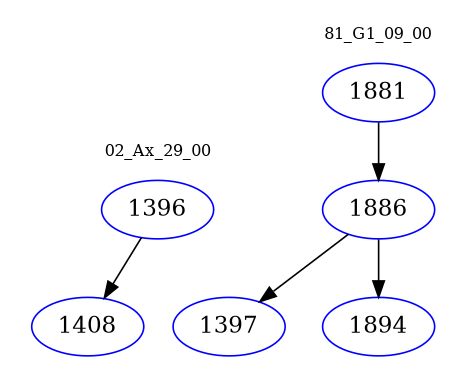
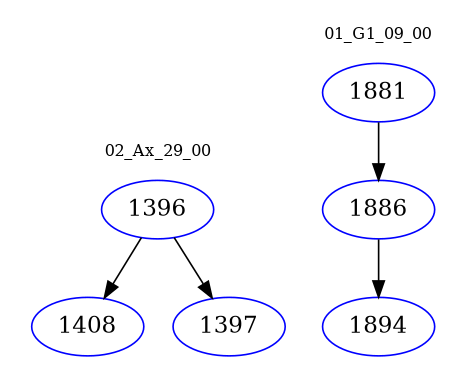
cluster "81_G1_09_00": label "81_G1_09_00" -> "01_G1_09_00"
edge "1886" -> "1397": now "1396" -> "1397"
